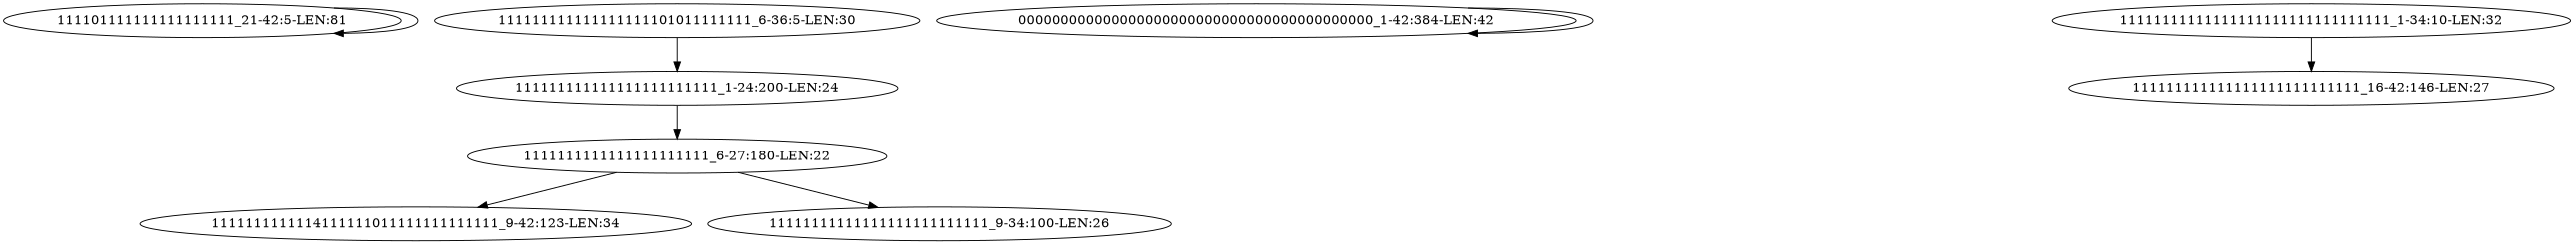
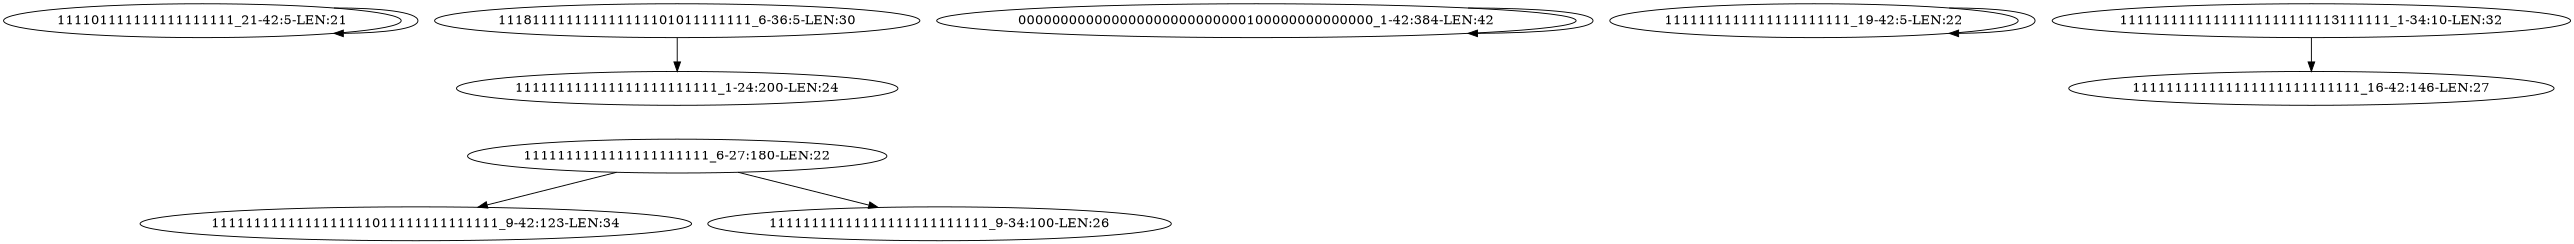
node "111101111111111111111_21-42:5-LEN:81": label "111101111111111111111_21-42:5-LEN:81" -> "111101111111111111111_21-42:5-LEN:21"
node "111111111111111111101011111111_6-36:5-LEN:30": label "111111111111111111101011111111_6-36:5-LEN:30" -> "111811111111111111101011111111_6-36:5-LEN:30"
node "000000000000000000000000000000000000000000_1-42:384-LEN:42": label "000000000000000000000000000000000000000000_1-42:384-LEN:42" -> "000000000000000000000000000100000000000000_1-42:384-LEN:42"
node "1111111111111111111111_19-42:5-LEN:22": added
node "11111111111111111111111111111111_1-34:10-LEN:32": label "11111111111111111111111111111111_1-34:10-LEN:32" -> "11111111111111111111111113111111_1-34:10-LEN:32"
edge "111111111111111111111111_1-24:200-LEN:24" -> "1111111111111111111111_6-27:180-LEN:22": removed
node "1111111111114111111011111111111111_9-42:123-LEN:34": label "1111111111114111111011111111111111_9-42:123-LEN:34" -> "1111111111111111111011111111111111_9-42:123-LEN:34"
